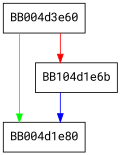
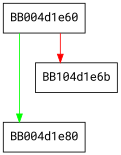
node "BB004d3e60": label "BB004d3e60" -> "BB004d1e60"
edge "BB104d1e6b" -> "BB004d1e80": removed
